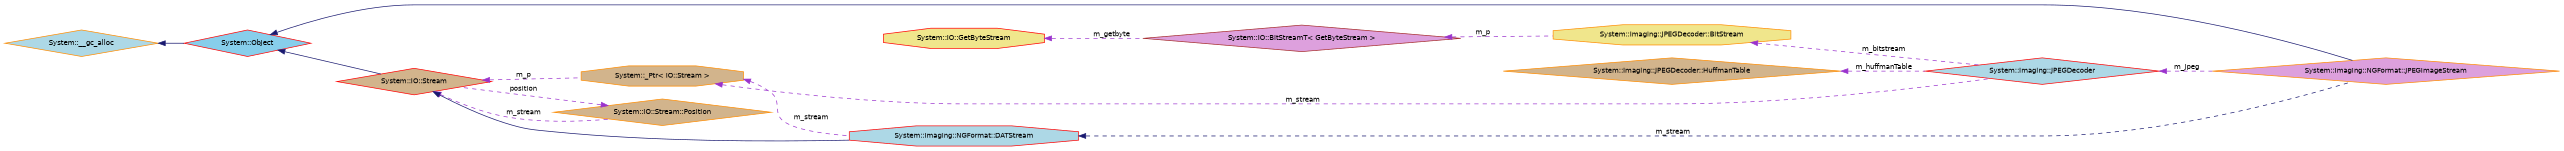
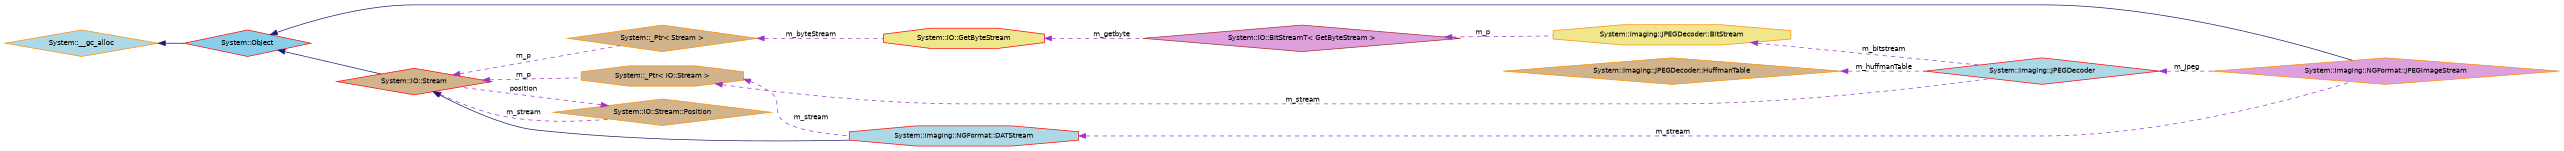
node "System::_Ptr< Stream >": added
edge "System::Imaging::NGFormat::JPEGImageStream" -> "System::Imaging::NGFormat::DATStream": color midnightblue -> darkorchid3
